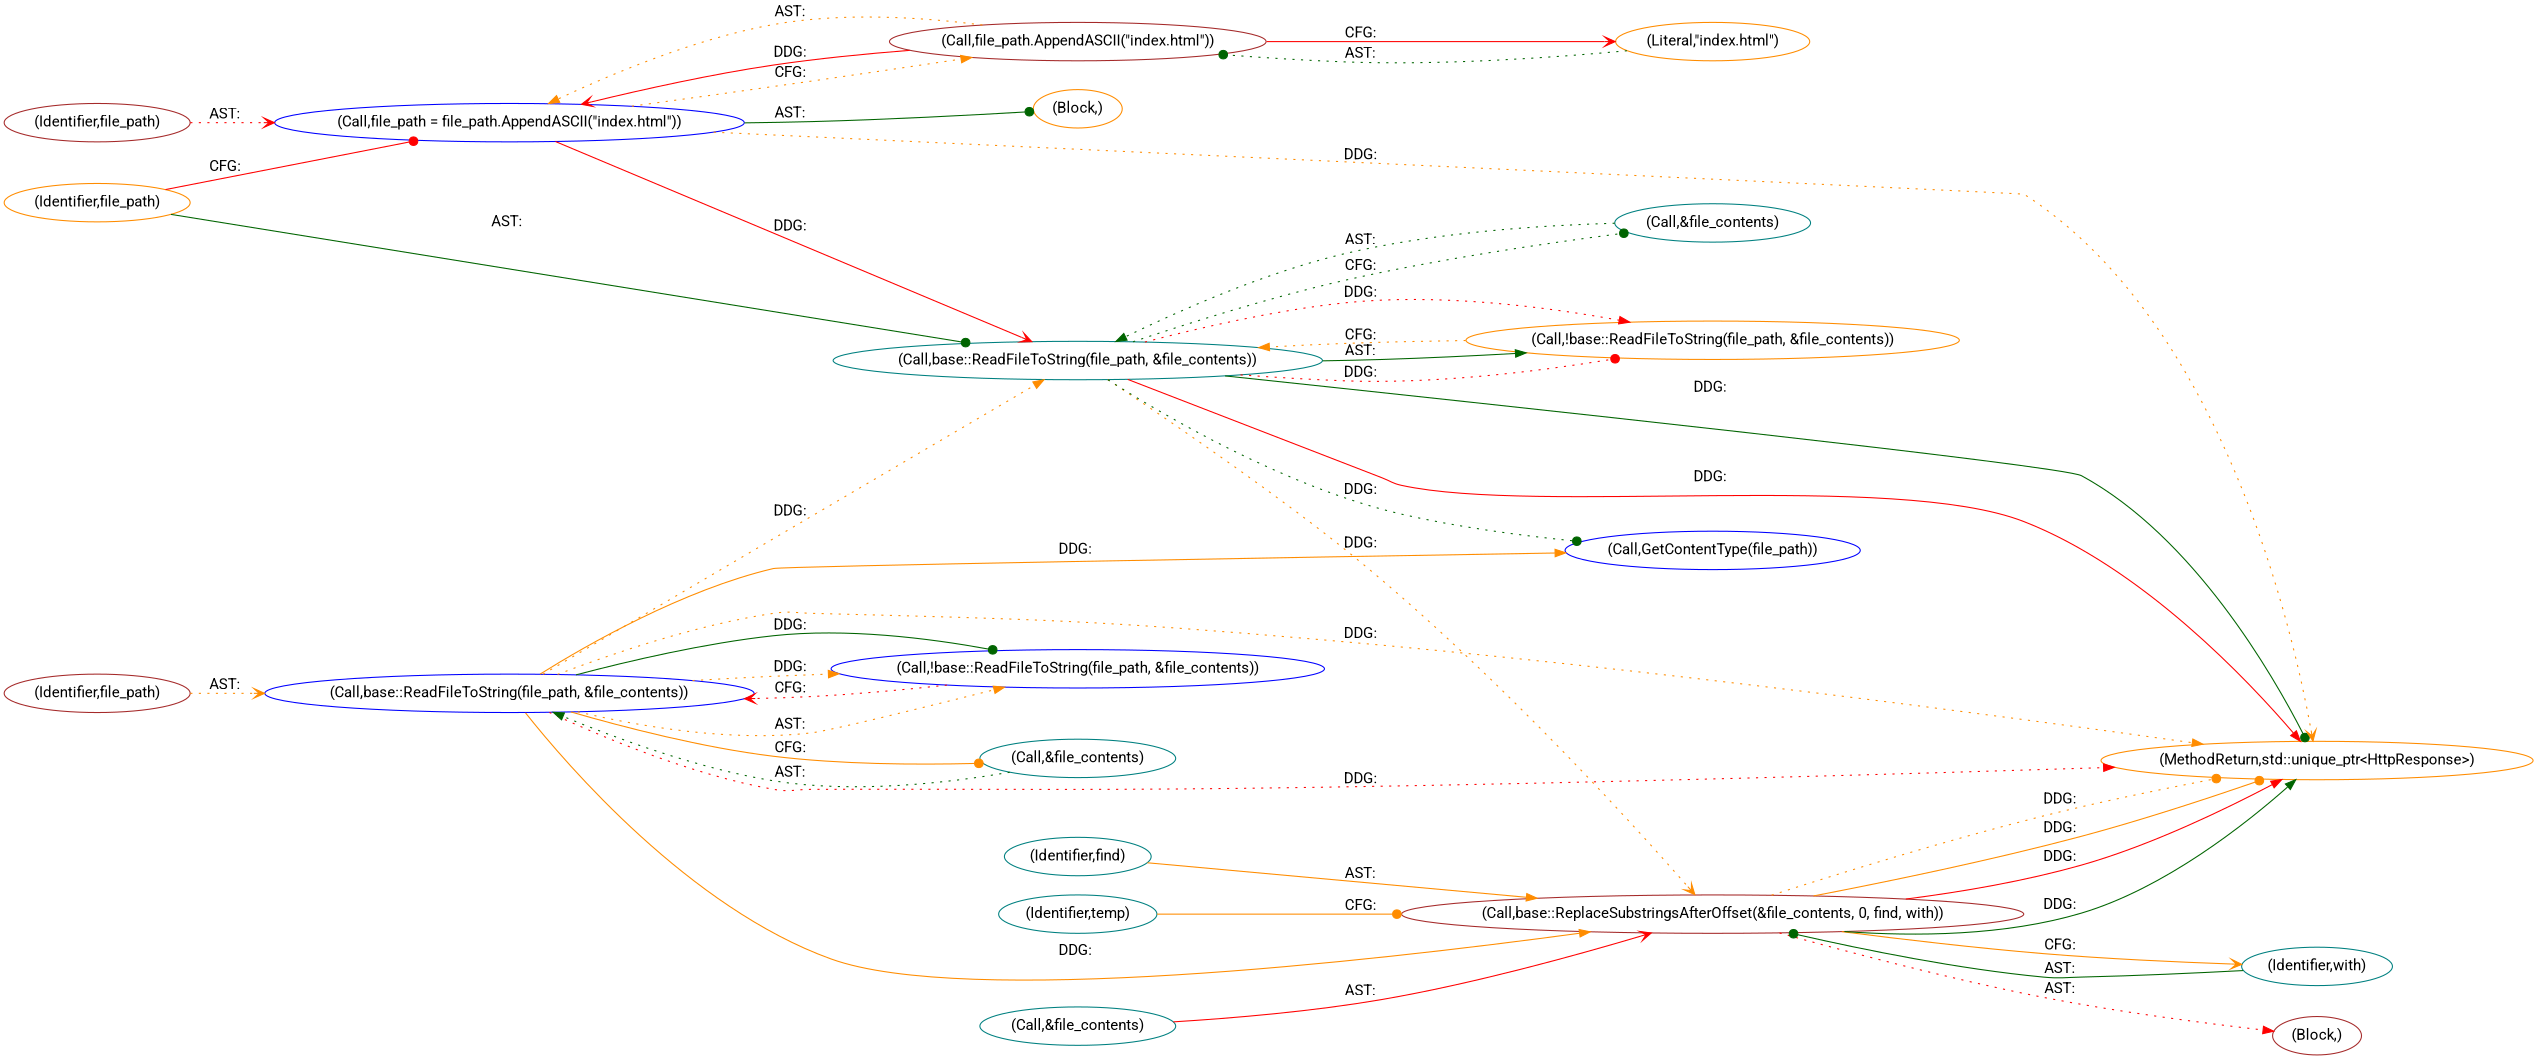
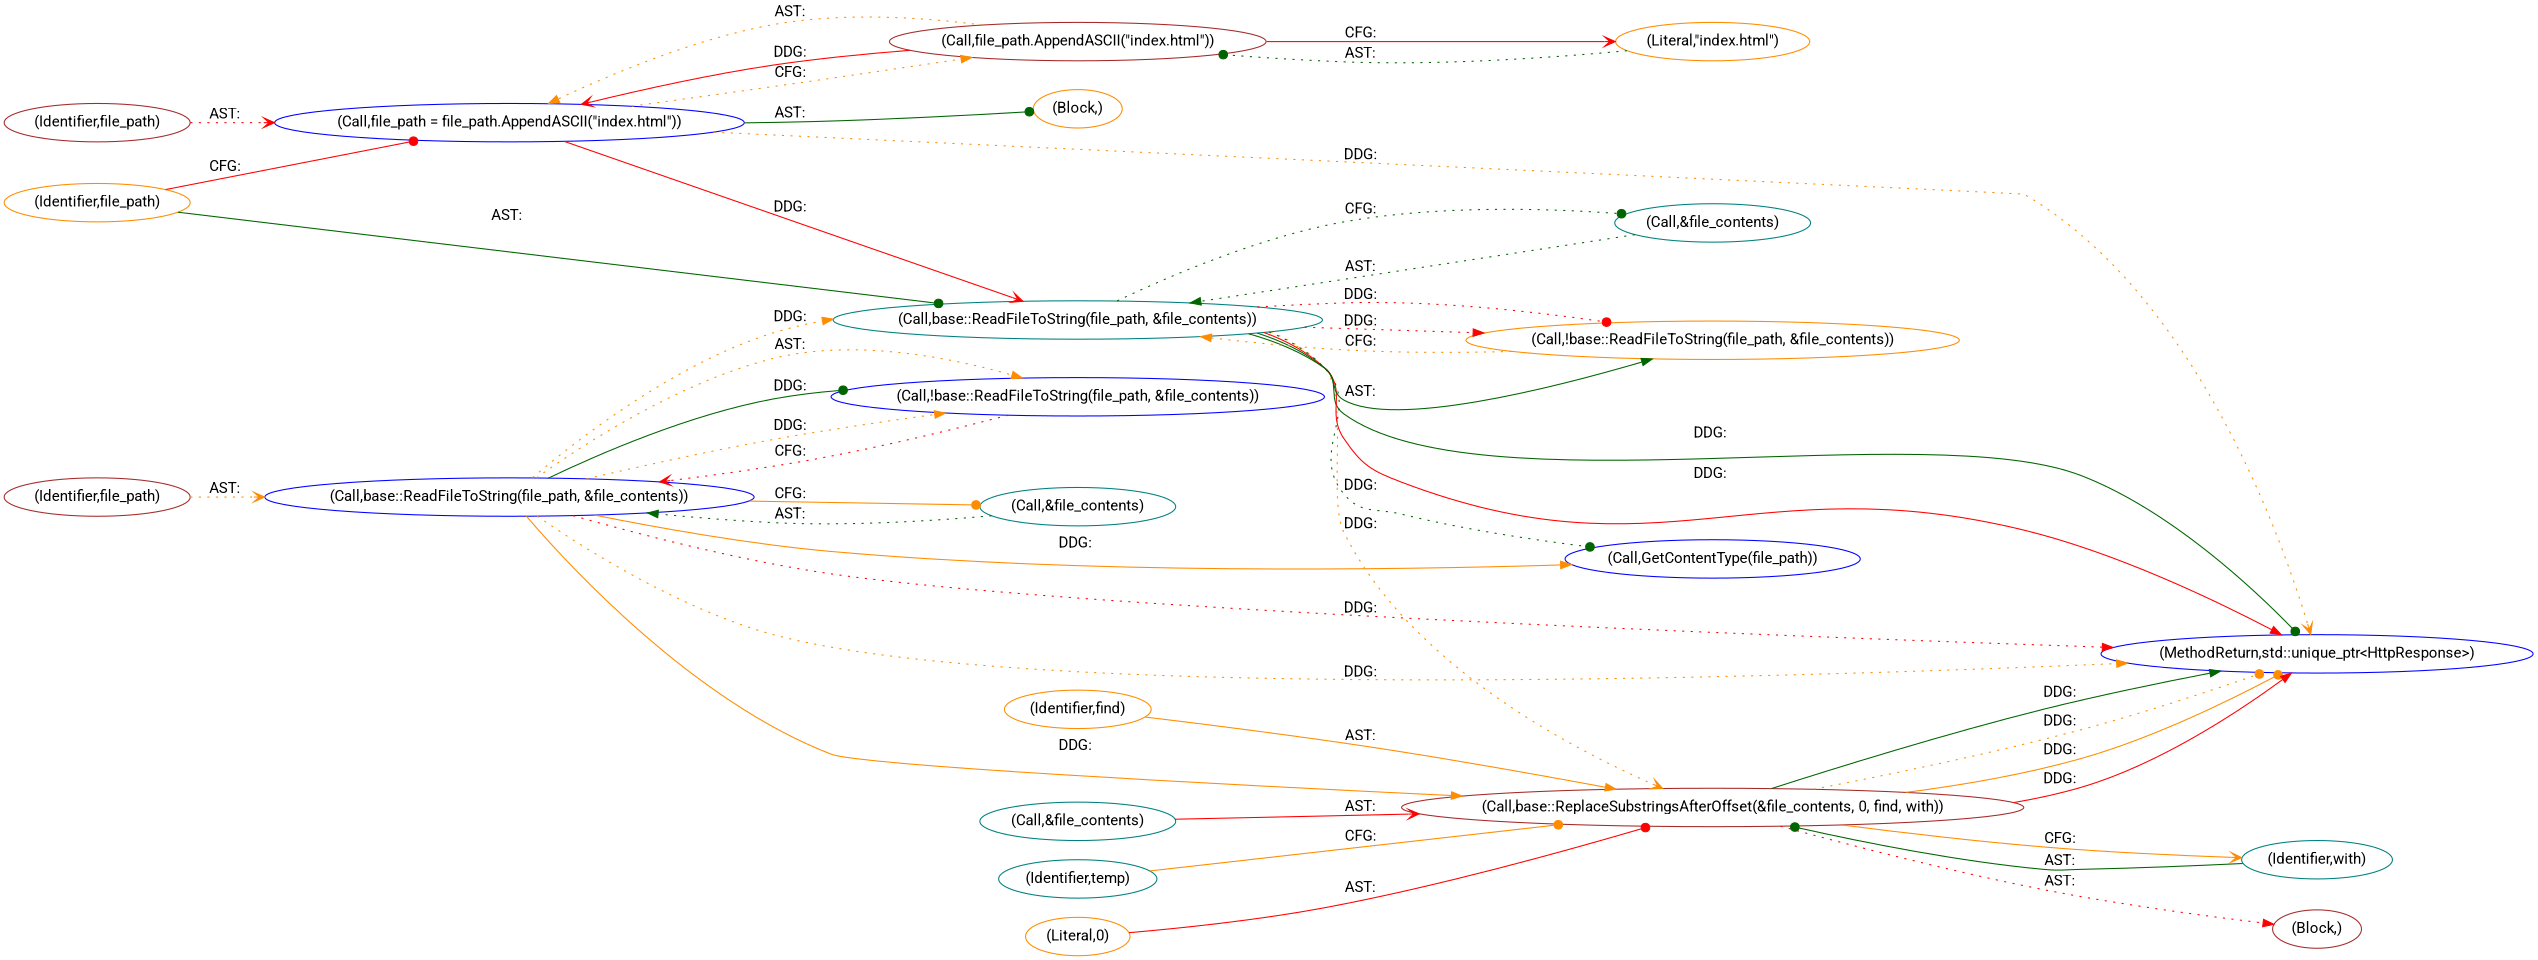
node "(MethodReturn,std::unique_ptr<HttpResponse>)": color darkorange -> blue
node "(Identifier,find)": color teal -> darkorange
node "(Literal,0)": added
